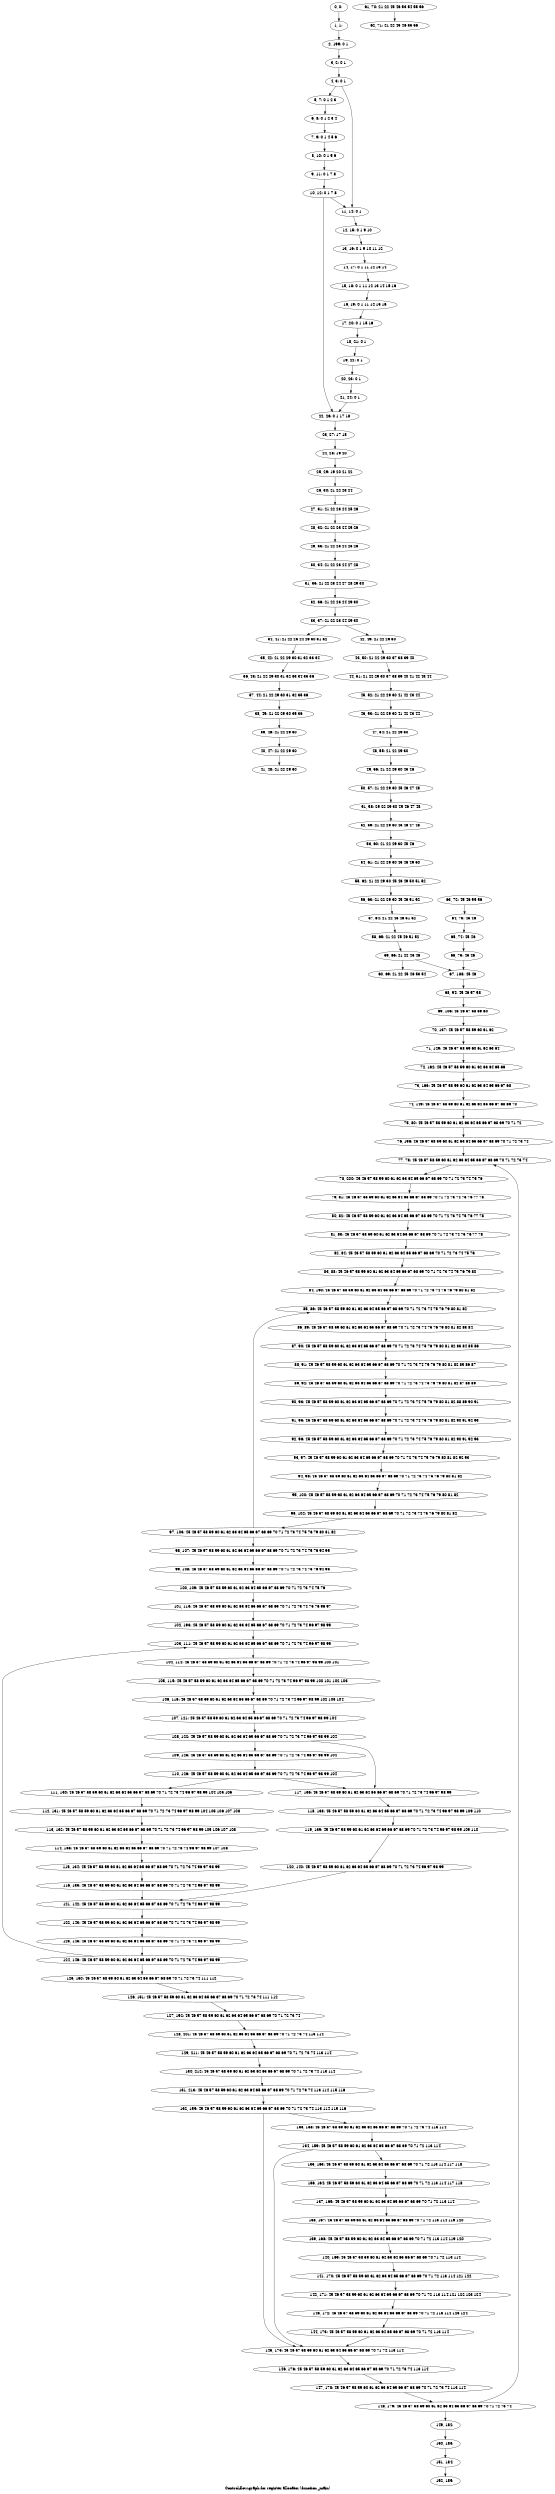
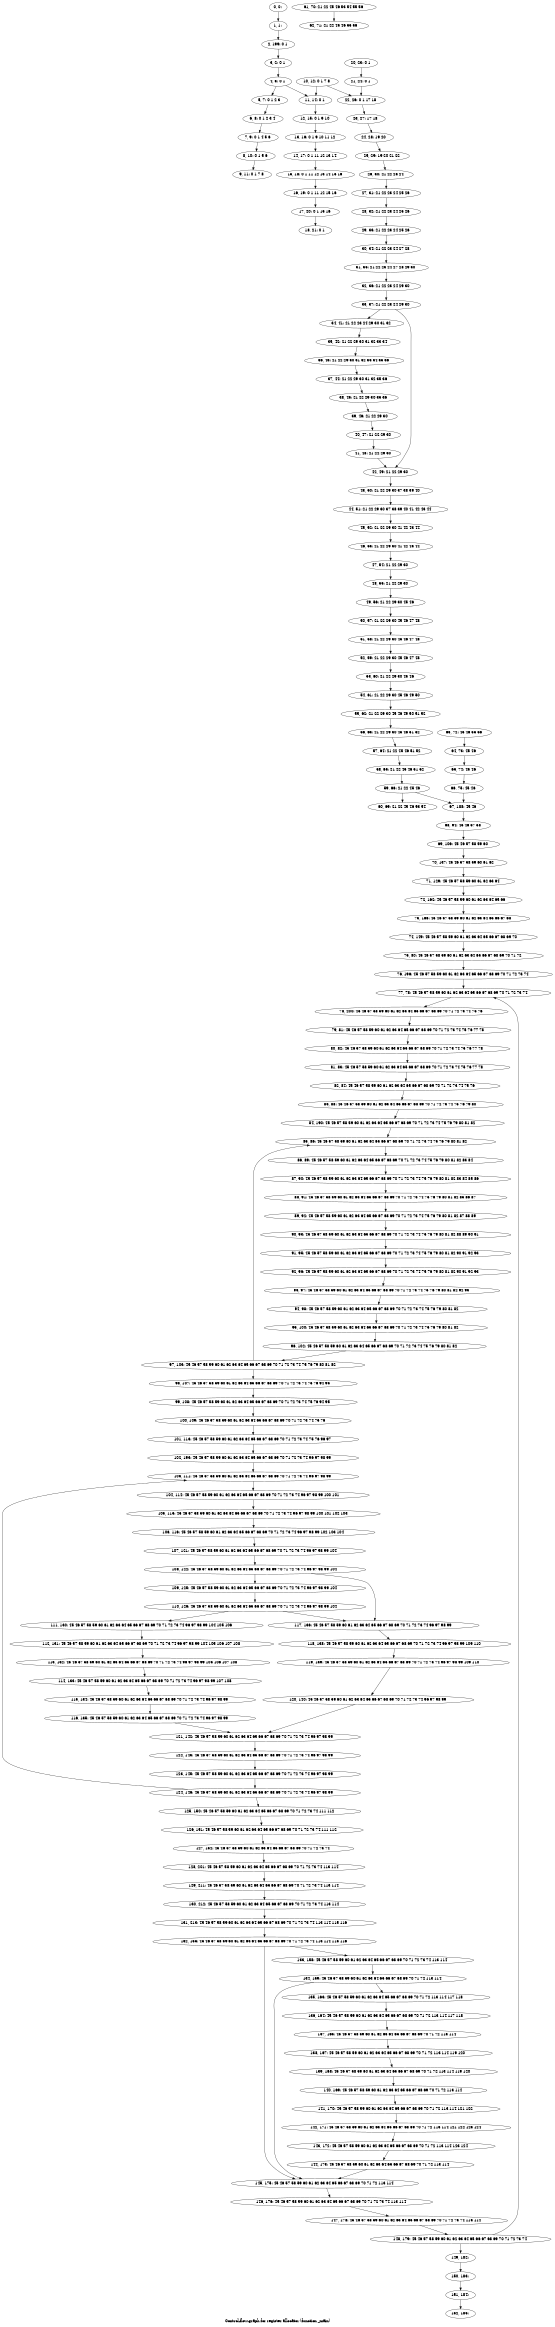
edge "9, 11: 0 1 7 8" -> "10, 12: 0 1 7 8": removed
node "19, 22: 0 1": removed
edge "41, 48: 21 22 29 30" -> "42, 49: 21 22 29 30": added
node "51, 58: 29 22 29 30 45 46 47 48": label "51, 58: 29 22 29 30 45 46 47 48" -> "51, 58: 21 22 29 30 45 46 47 48"
